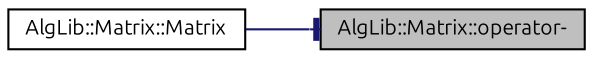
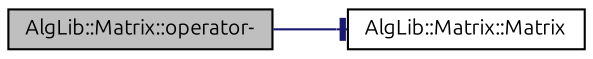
edge "AlgLib::Matrix::Matrix" -> "AlgLib::Matrix::operator-": reversed
